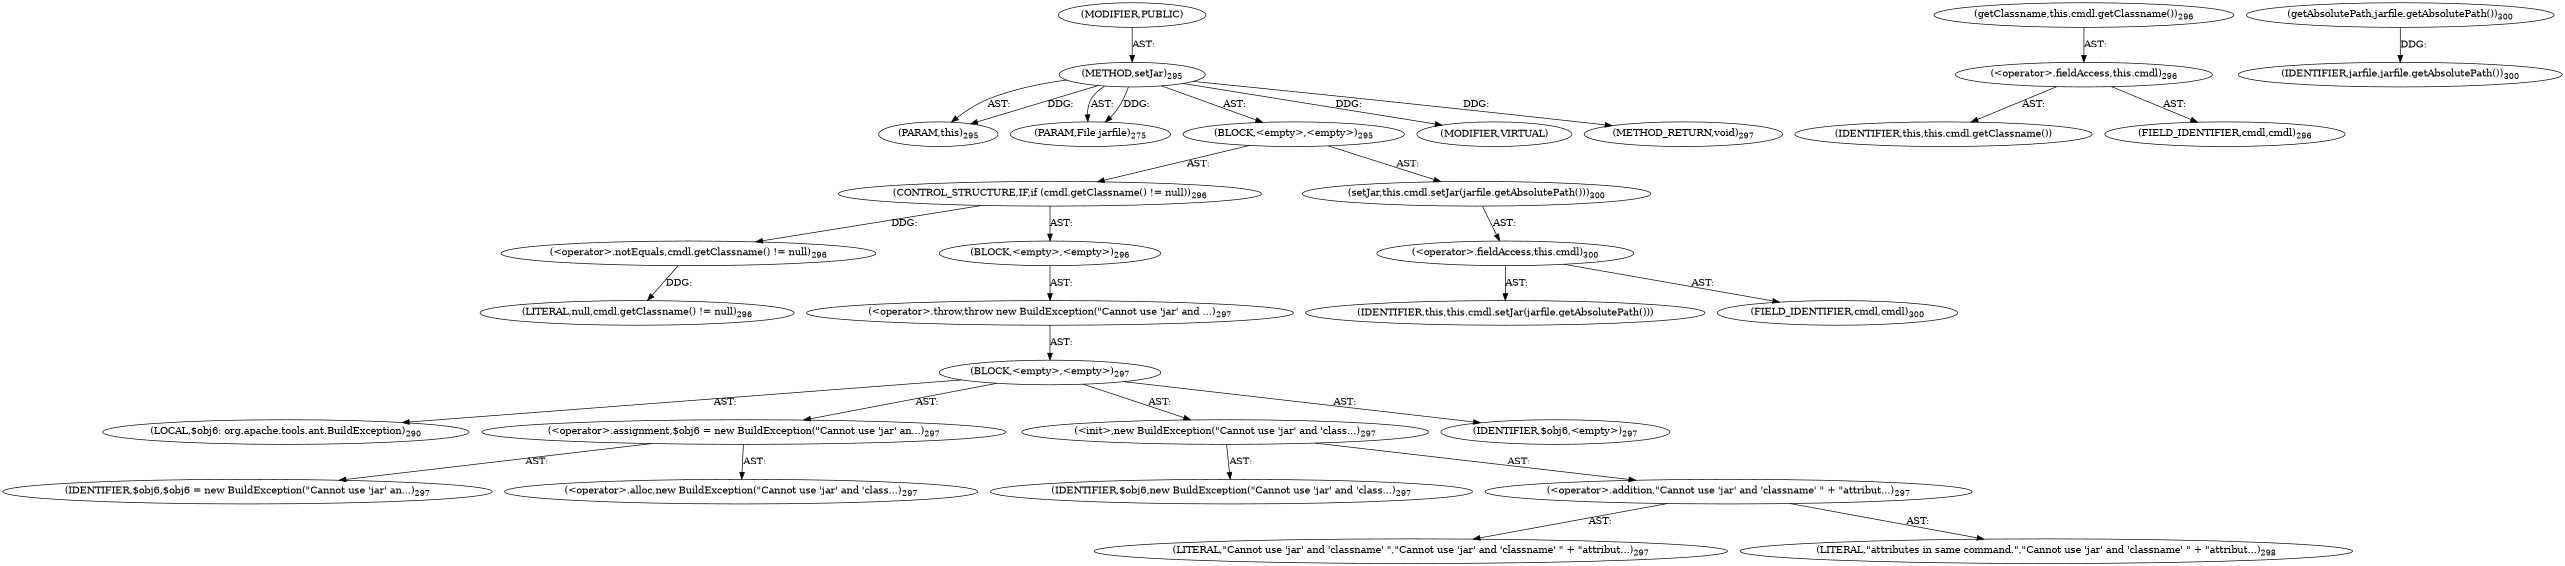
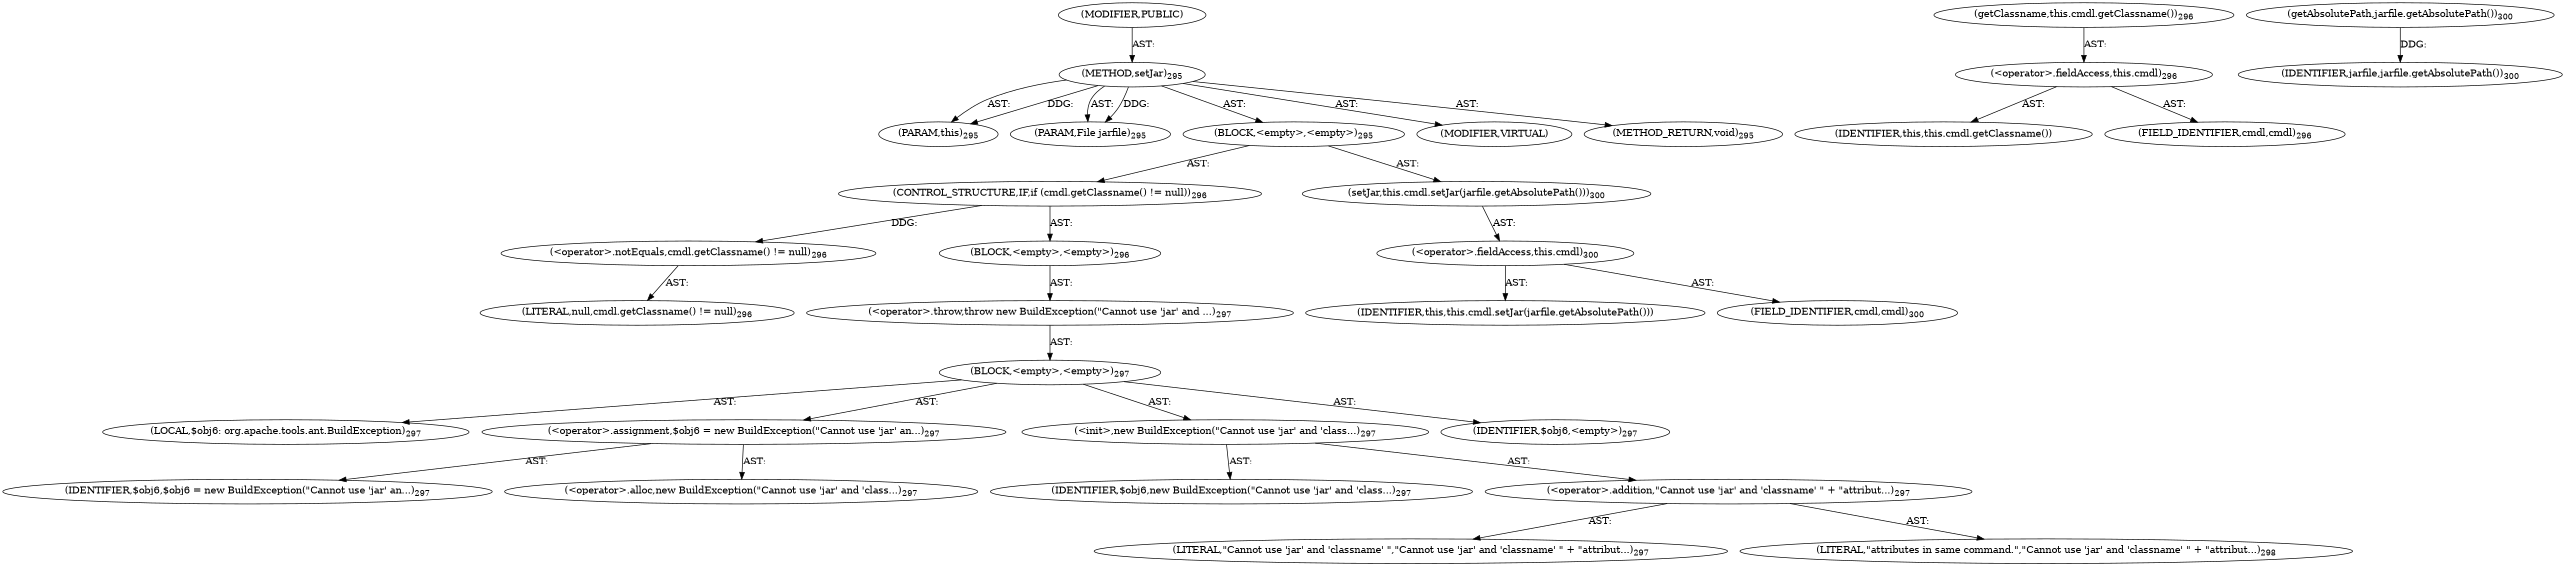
edge "(METHOD,setJar)" -> "(MODIFIER,VIRTUAL)": label "DDG: " -> "AST: "
edge "(METHOD,setJar)" -> "(METHOD_RETURN,void)": label "DDG: " -> "AST: "
node "(PARAM,File jarfile)": text "275" -> "295"
node "(METHOD_RETURN,void)": text "297" -> "295"
edge "(<operator>.notEquals,cmdl.getClassname() != null)" -> "(LITERAL,null,cmdl.getClassname() != null)": label "DDG: " -> "AST: "
node "(LOCAL,$obj6: org.apache.tools.ant.BuildException)": text "290" -> "297"
